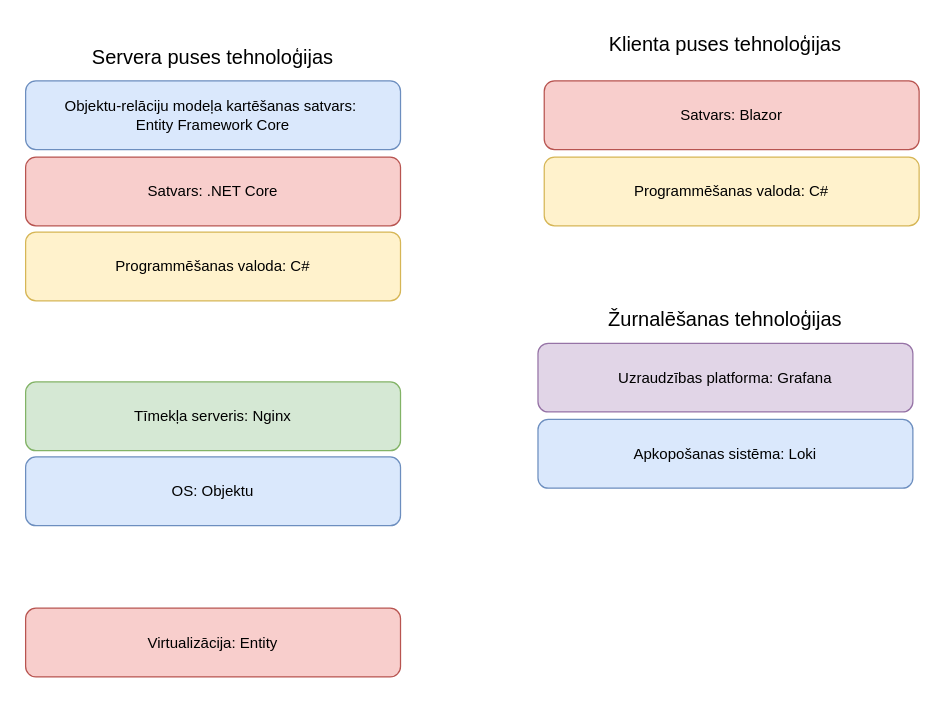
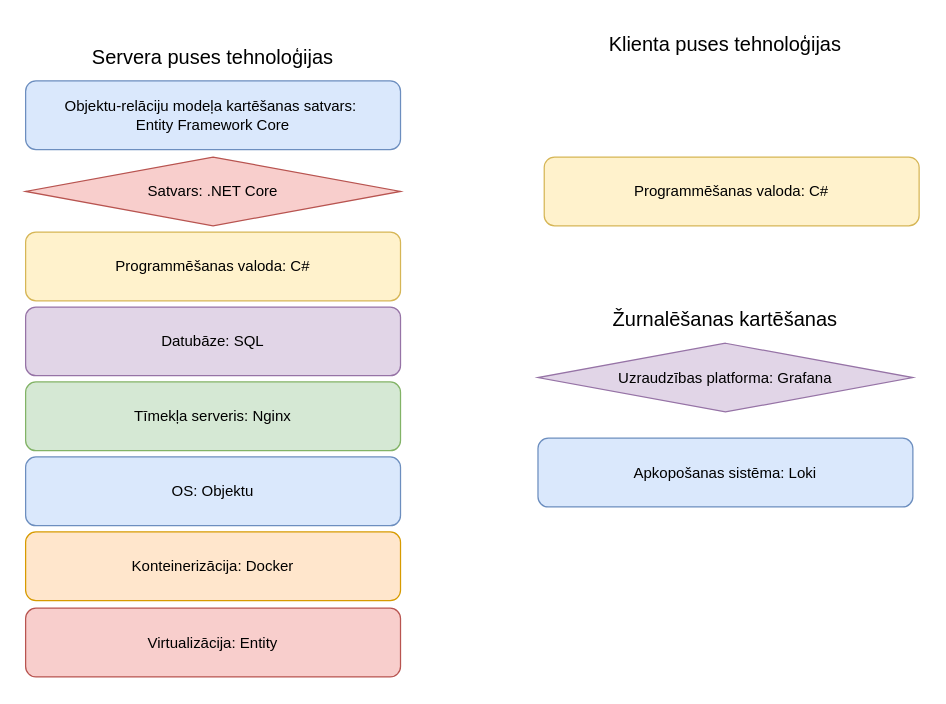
node "Satvars: Blazor": removed
node "Satvars: .NET Core": shape rounded rectangle -> diamond
node "Žurnalēšanas tehnoloģijas": label "Žurnalēšanas tehnoloģijas" -> "Žurnalēšanas kartēšanas"
node "Datubāze: SQL": added
node "Uzraudzības platforma: Grafana": shape rounded rectangle -> diamond
node "Apkopošanas sistēma: Loki": moved (726, 454) -> (726, 473)
node "Konteinerizācija: Docker": added
